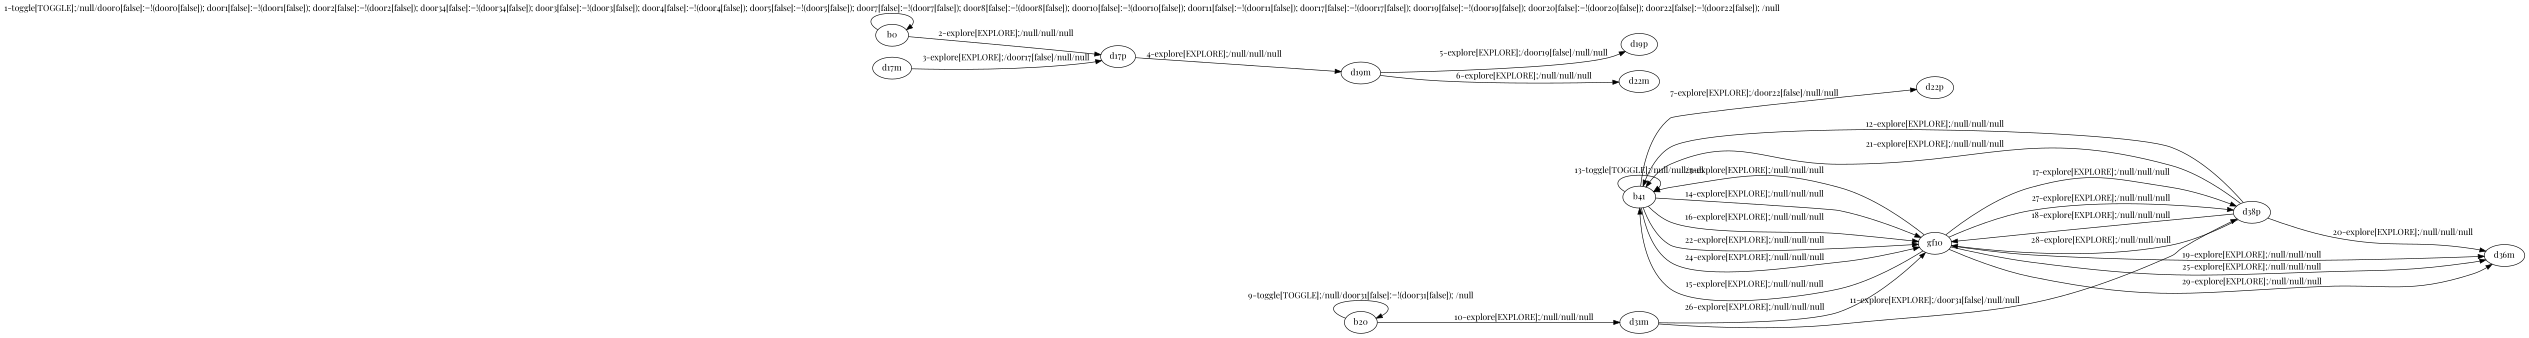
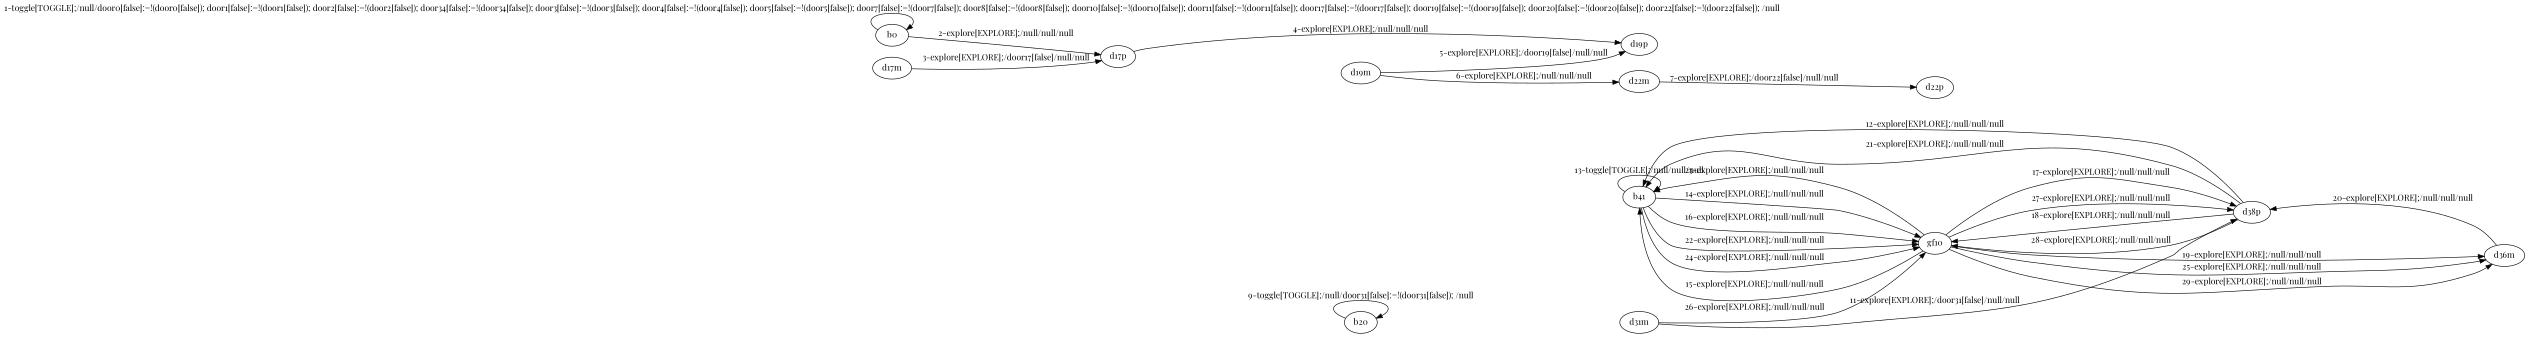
edge "d17p" -> "d19m": now "d17p" -> "d19p"
edge "b41" -> "d22p": now "d22m" -> "d22p"
edge "d38p" -> "d36m": reversed
edge "b20" -> "d31m": removed, label "10-explore[EXPLORE];/null/null/null"
